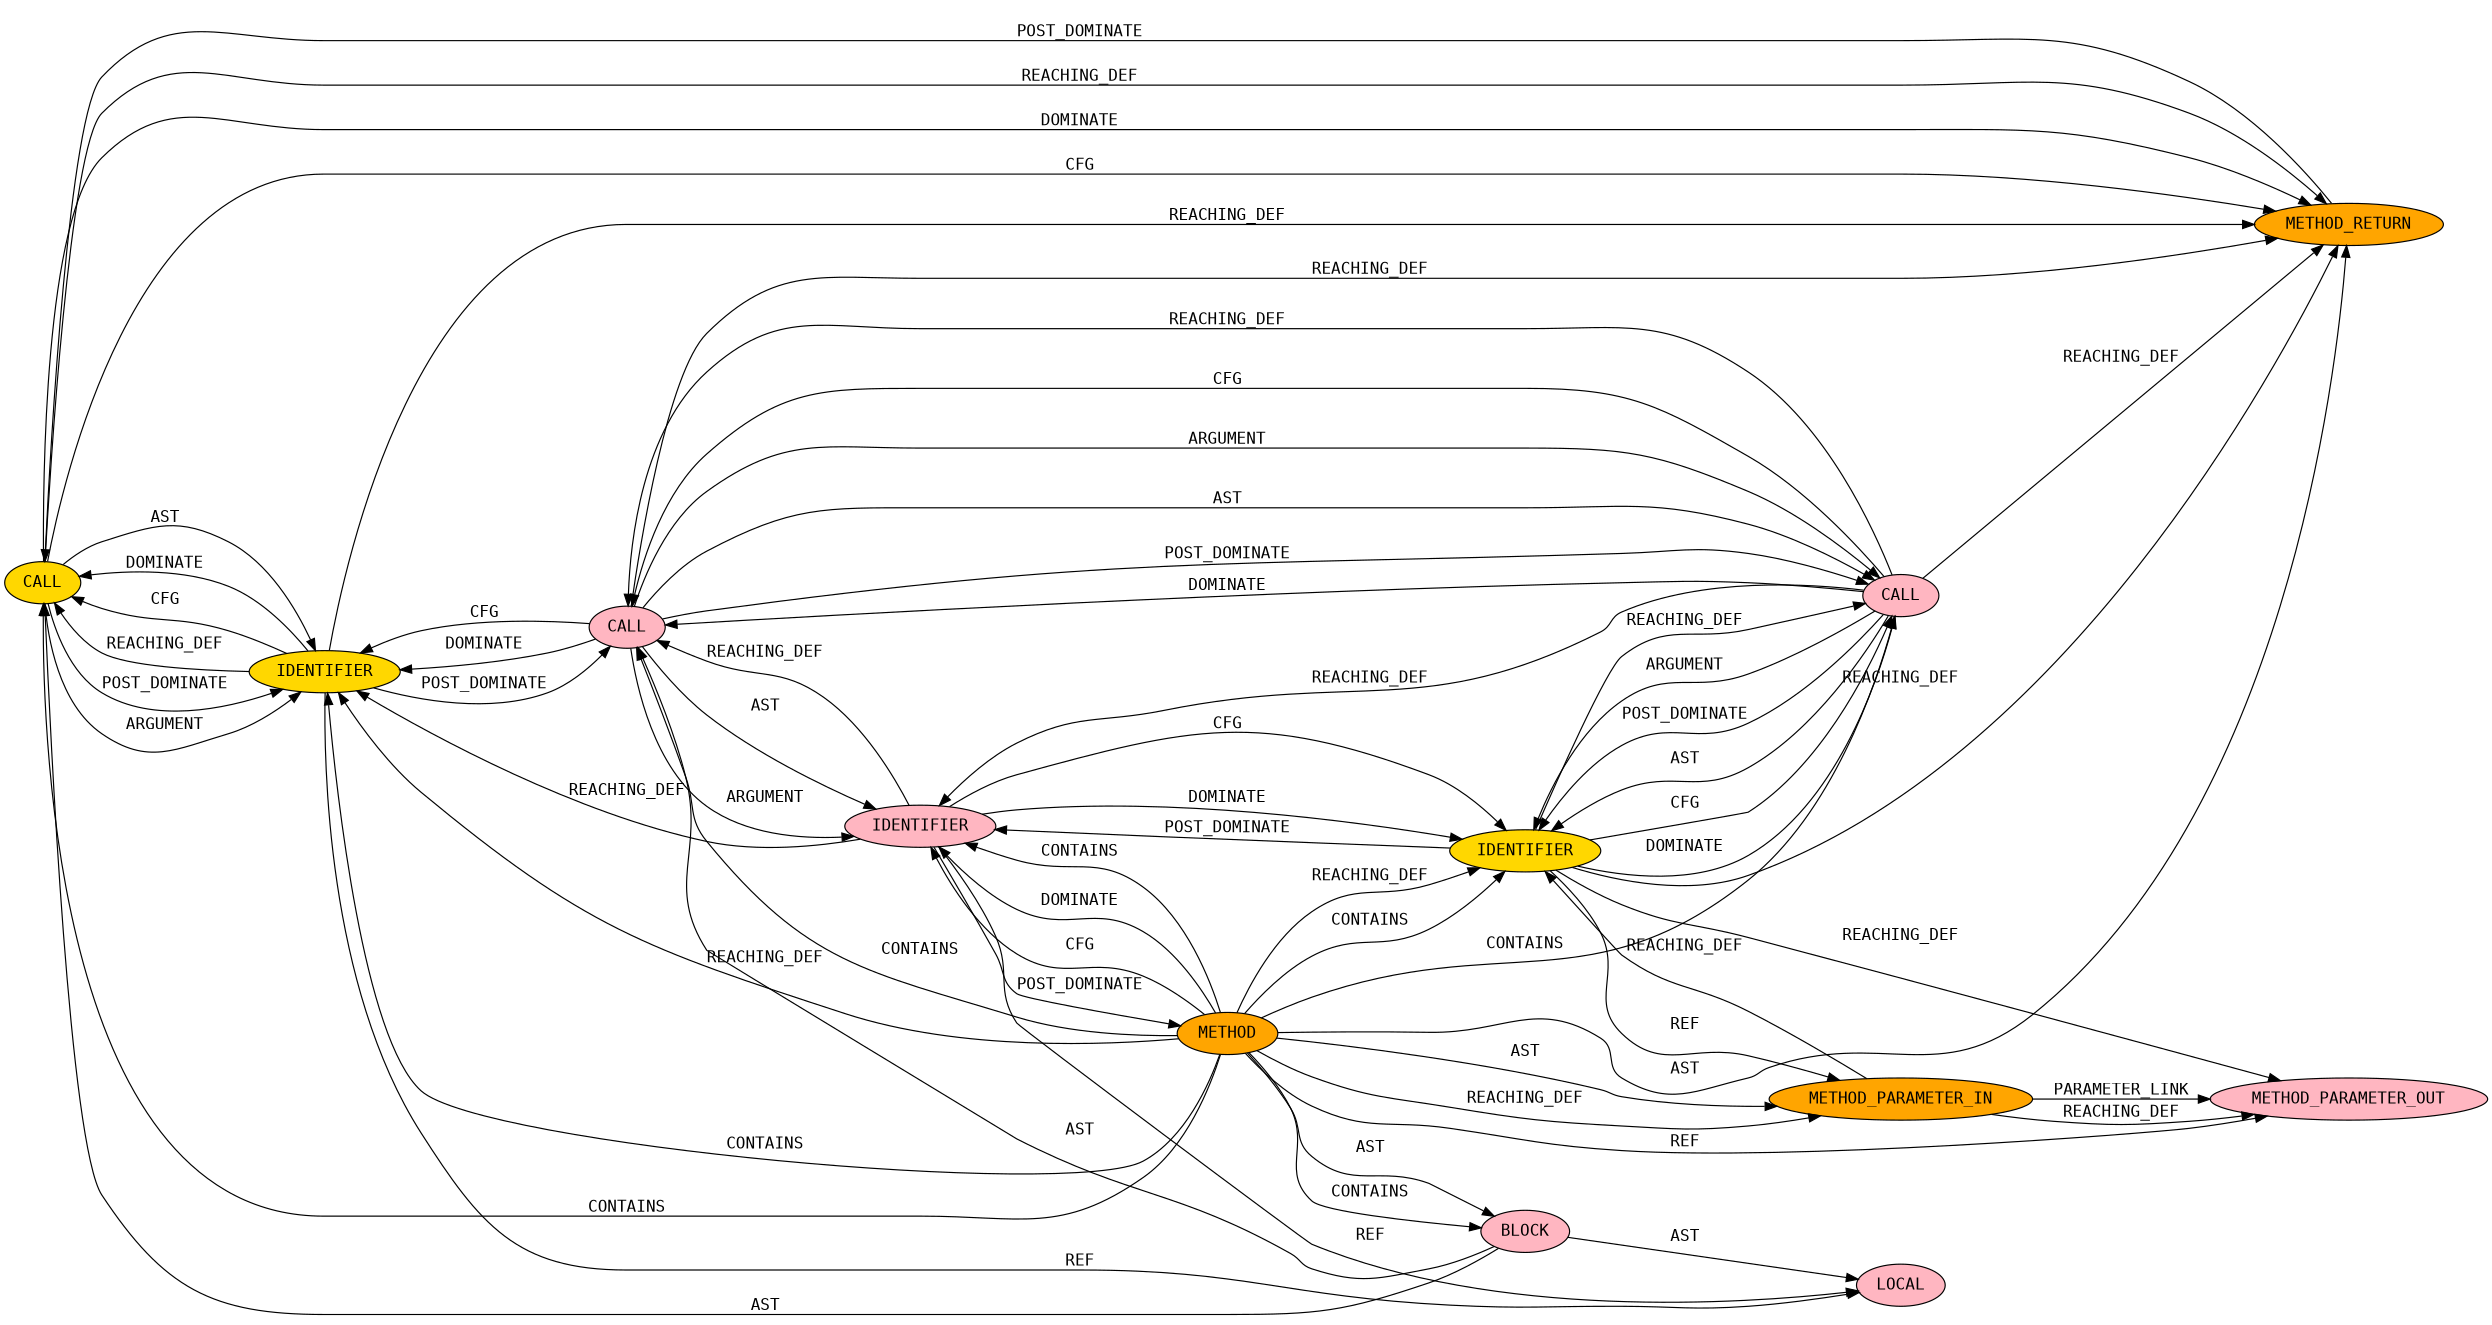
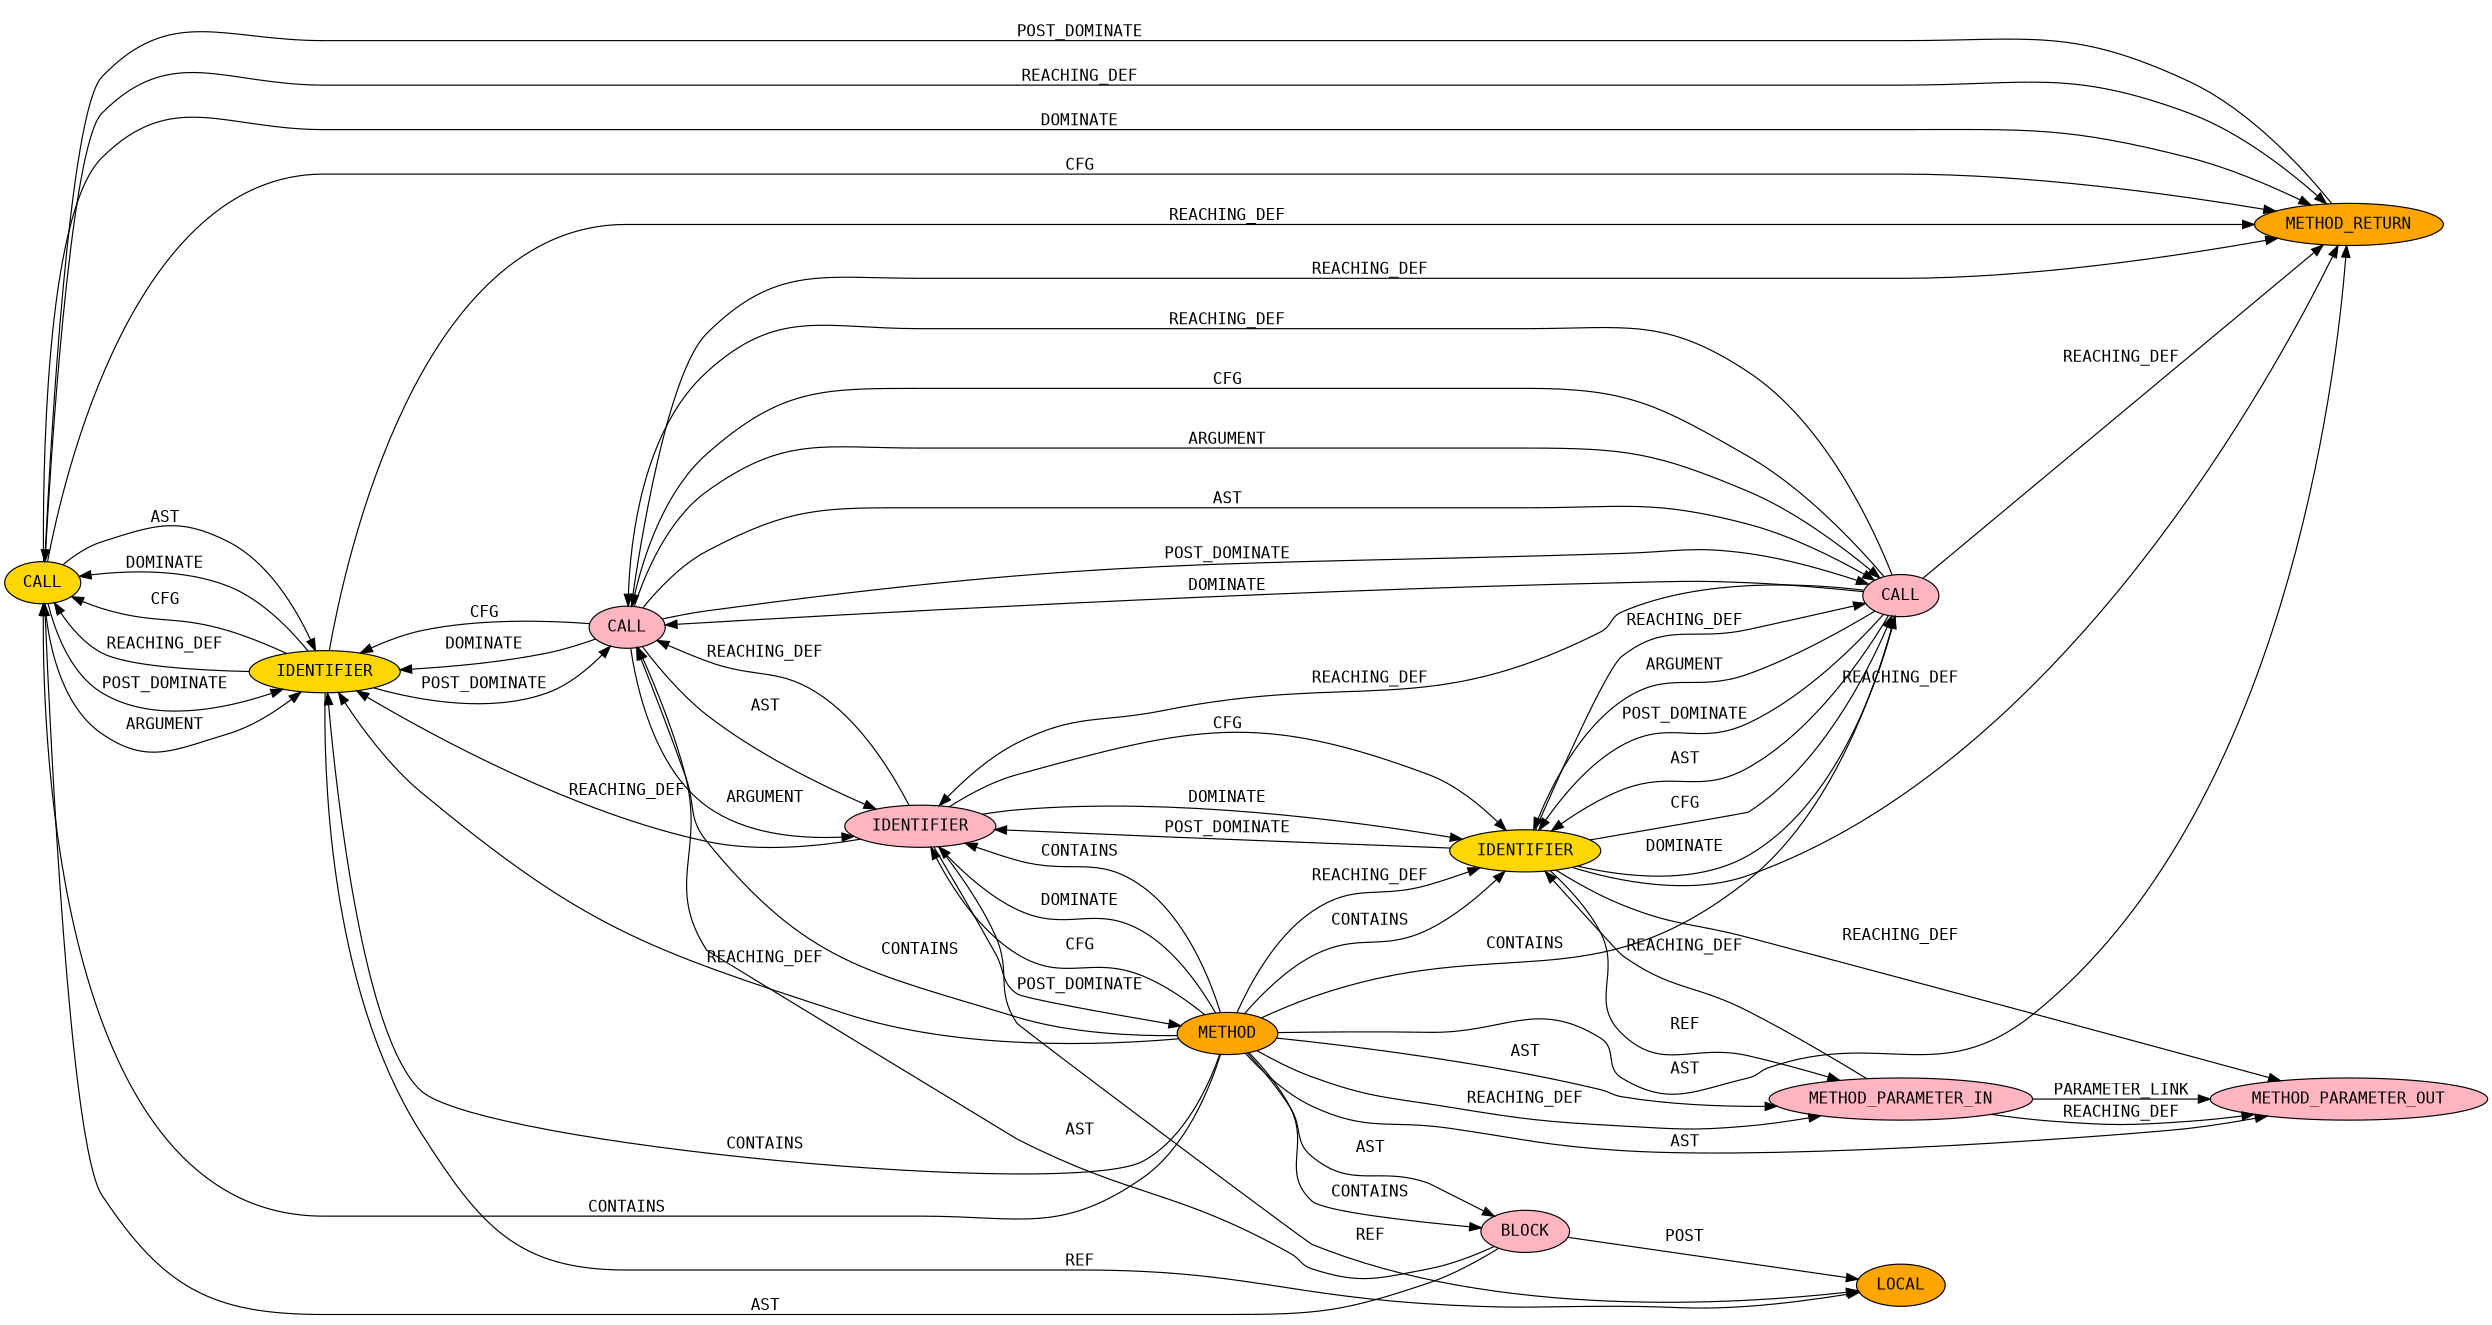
node "METHOD_PARAMETER_IN": fillcolor orange -> lightpink
edge "METHOD" -> "METHOD_PARAMETER_OUT": label "REF" -> "AST"
edge "BLOCK" -> "LOCAL": label "AST" -> "POST"
node "LOCAL": fillcolor lightpink -> orange
